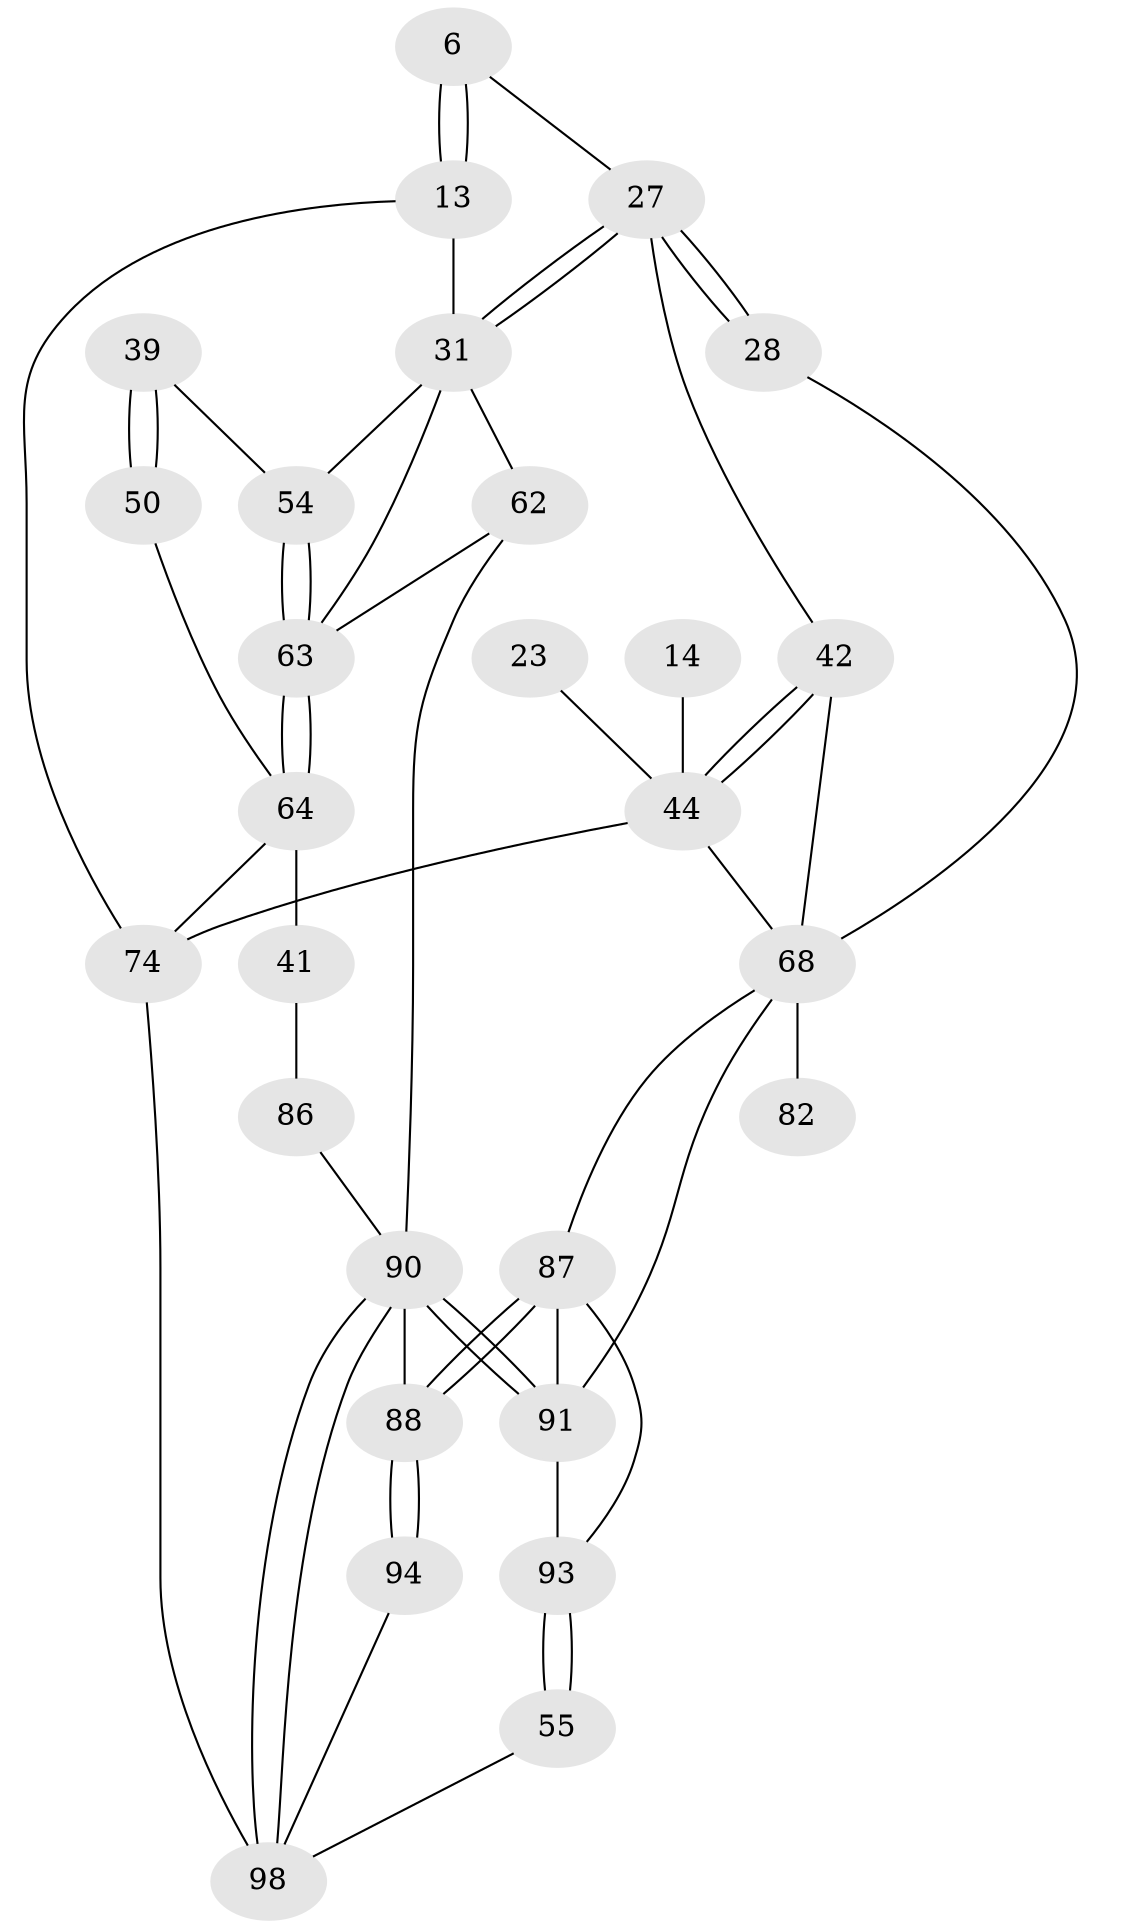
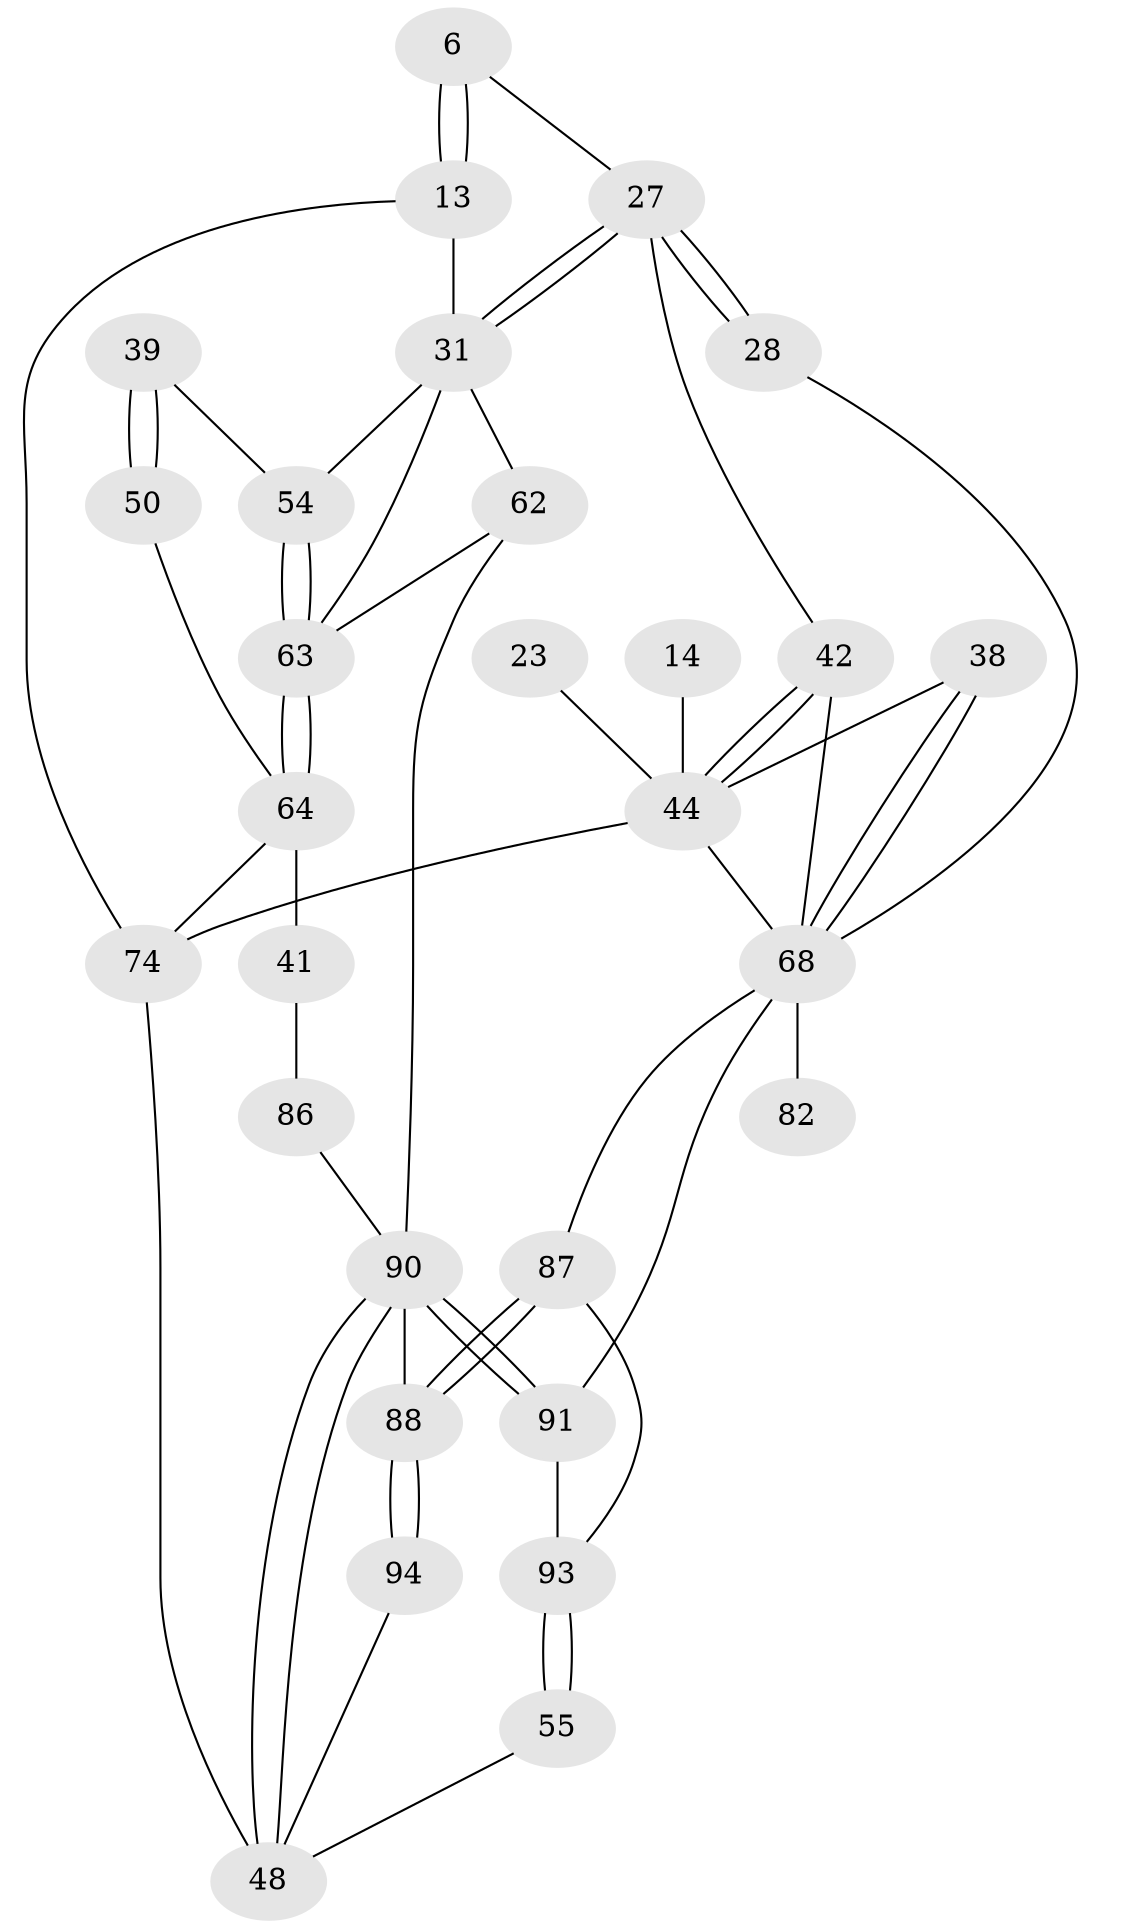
node "38": added
edge "87" -- "91": removed
node "98": label "98" -> "48"
